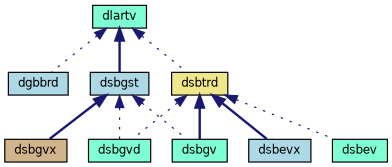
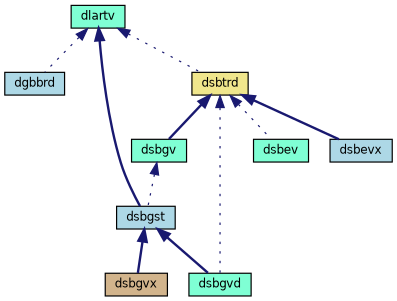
edge "dsbgv" -> "dsbgst": reversed
edge "dsbgvd" -> "dsbgst": style dotted -> bold
